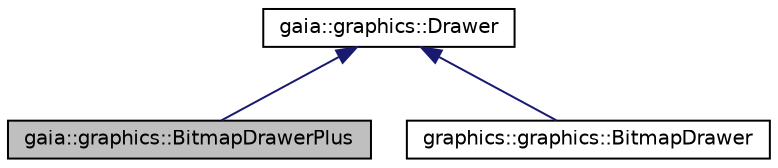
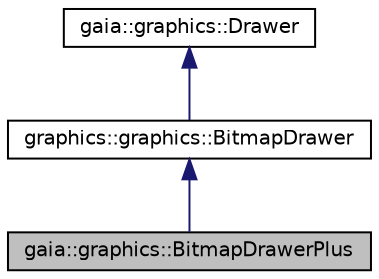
edge "gaia::graphics::BitmapDrawerPlus" -> "gaia::graphics::Drawer": now "gaia::graphics::BitmapDrawerPlus" -> "graphics::graphics::BitmapDrawer"
